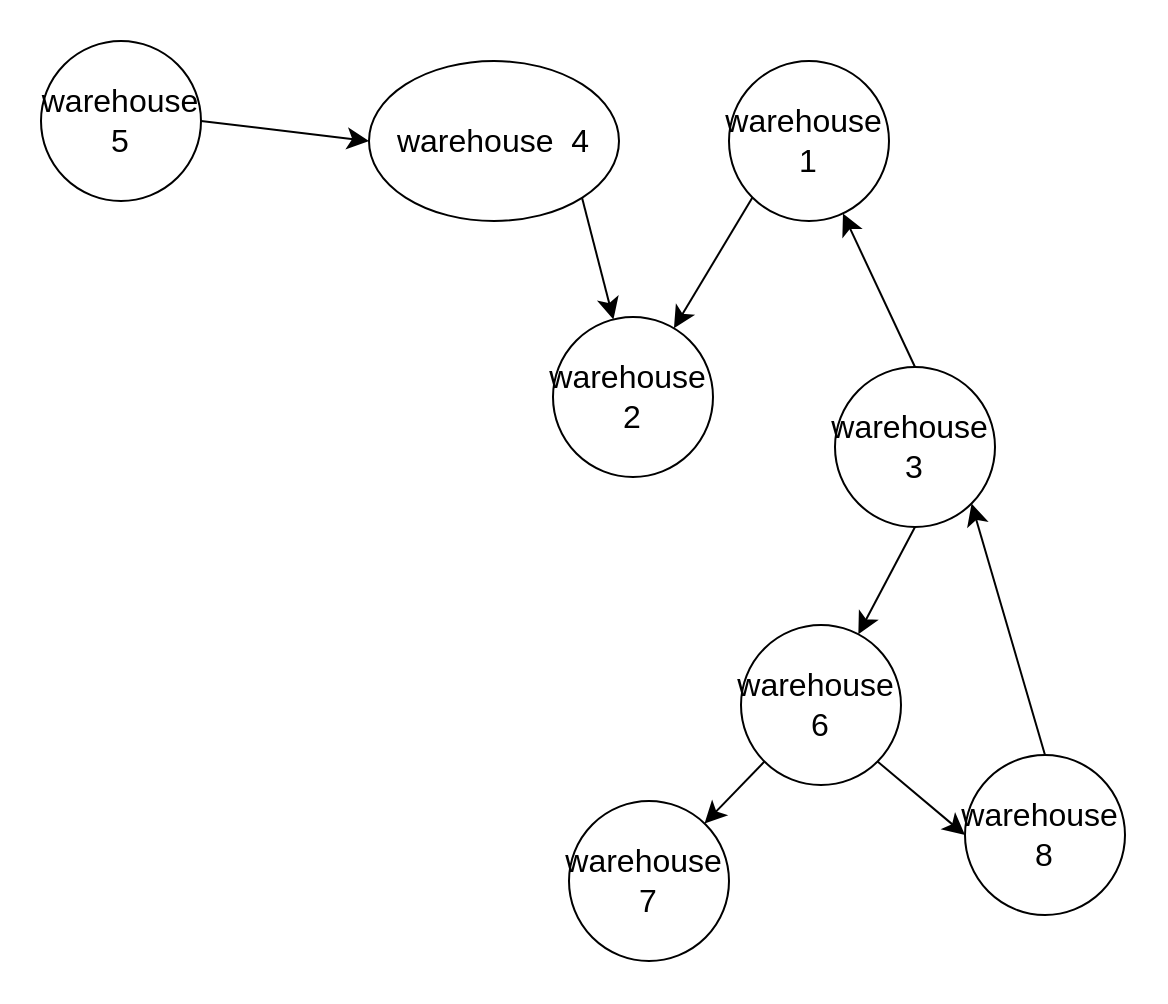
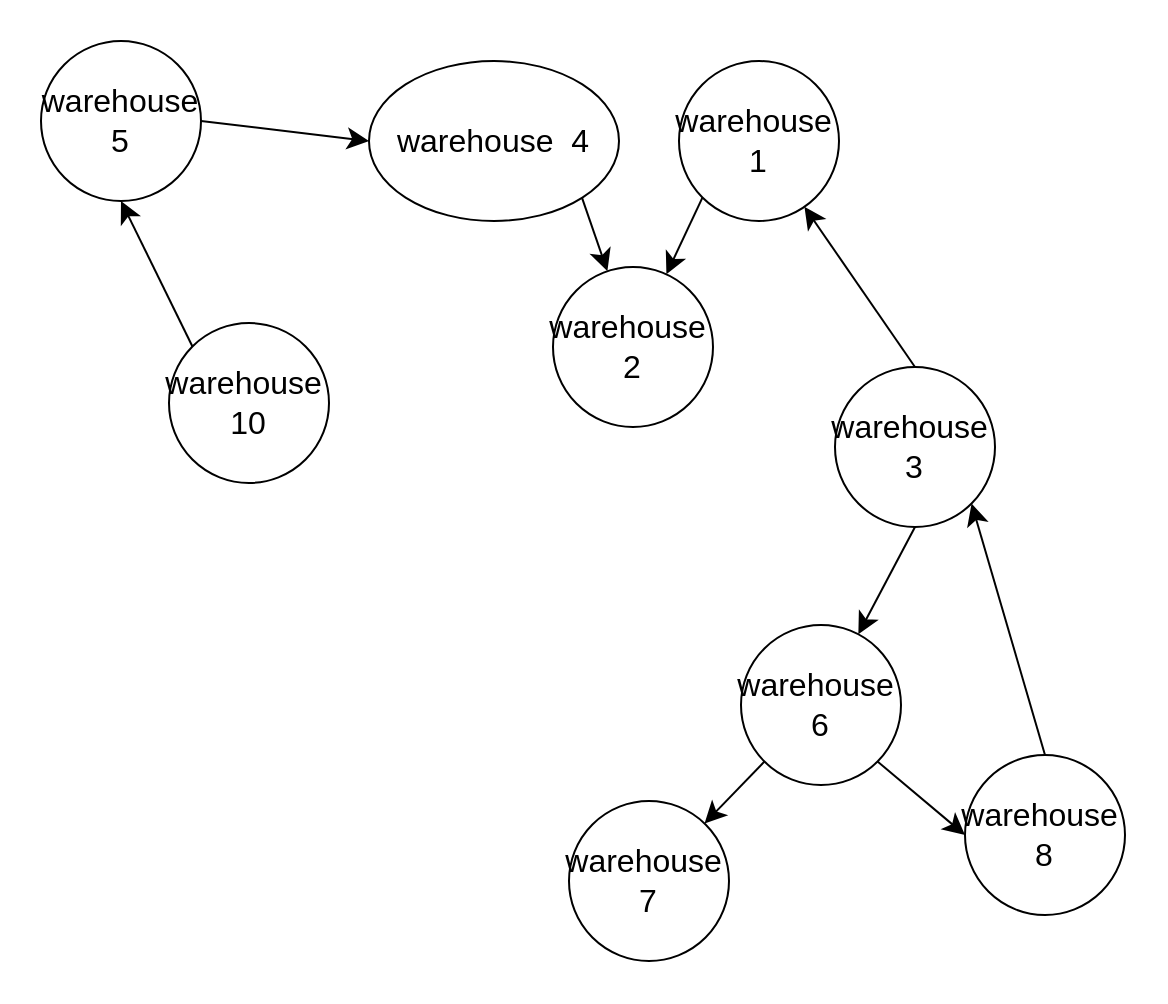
node "warehouse 1": moved (809, 141) -> (759, 141)
edge "warehouse 10" -> "warehouse 5": added
node "warehouse 2": moved (633, 397) -> (633, 347)
node "warehouse 10": added
